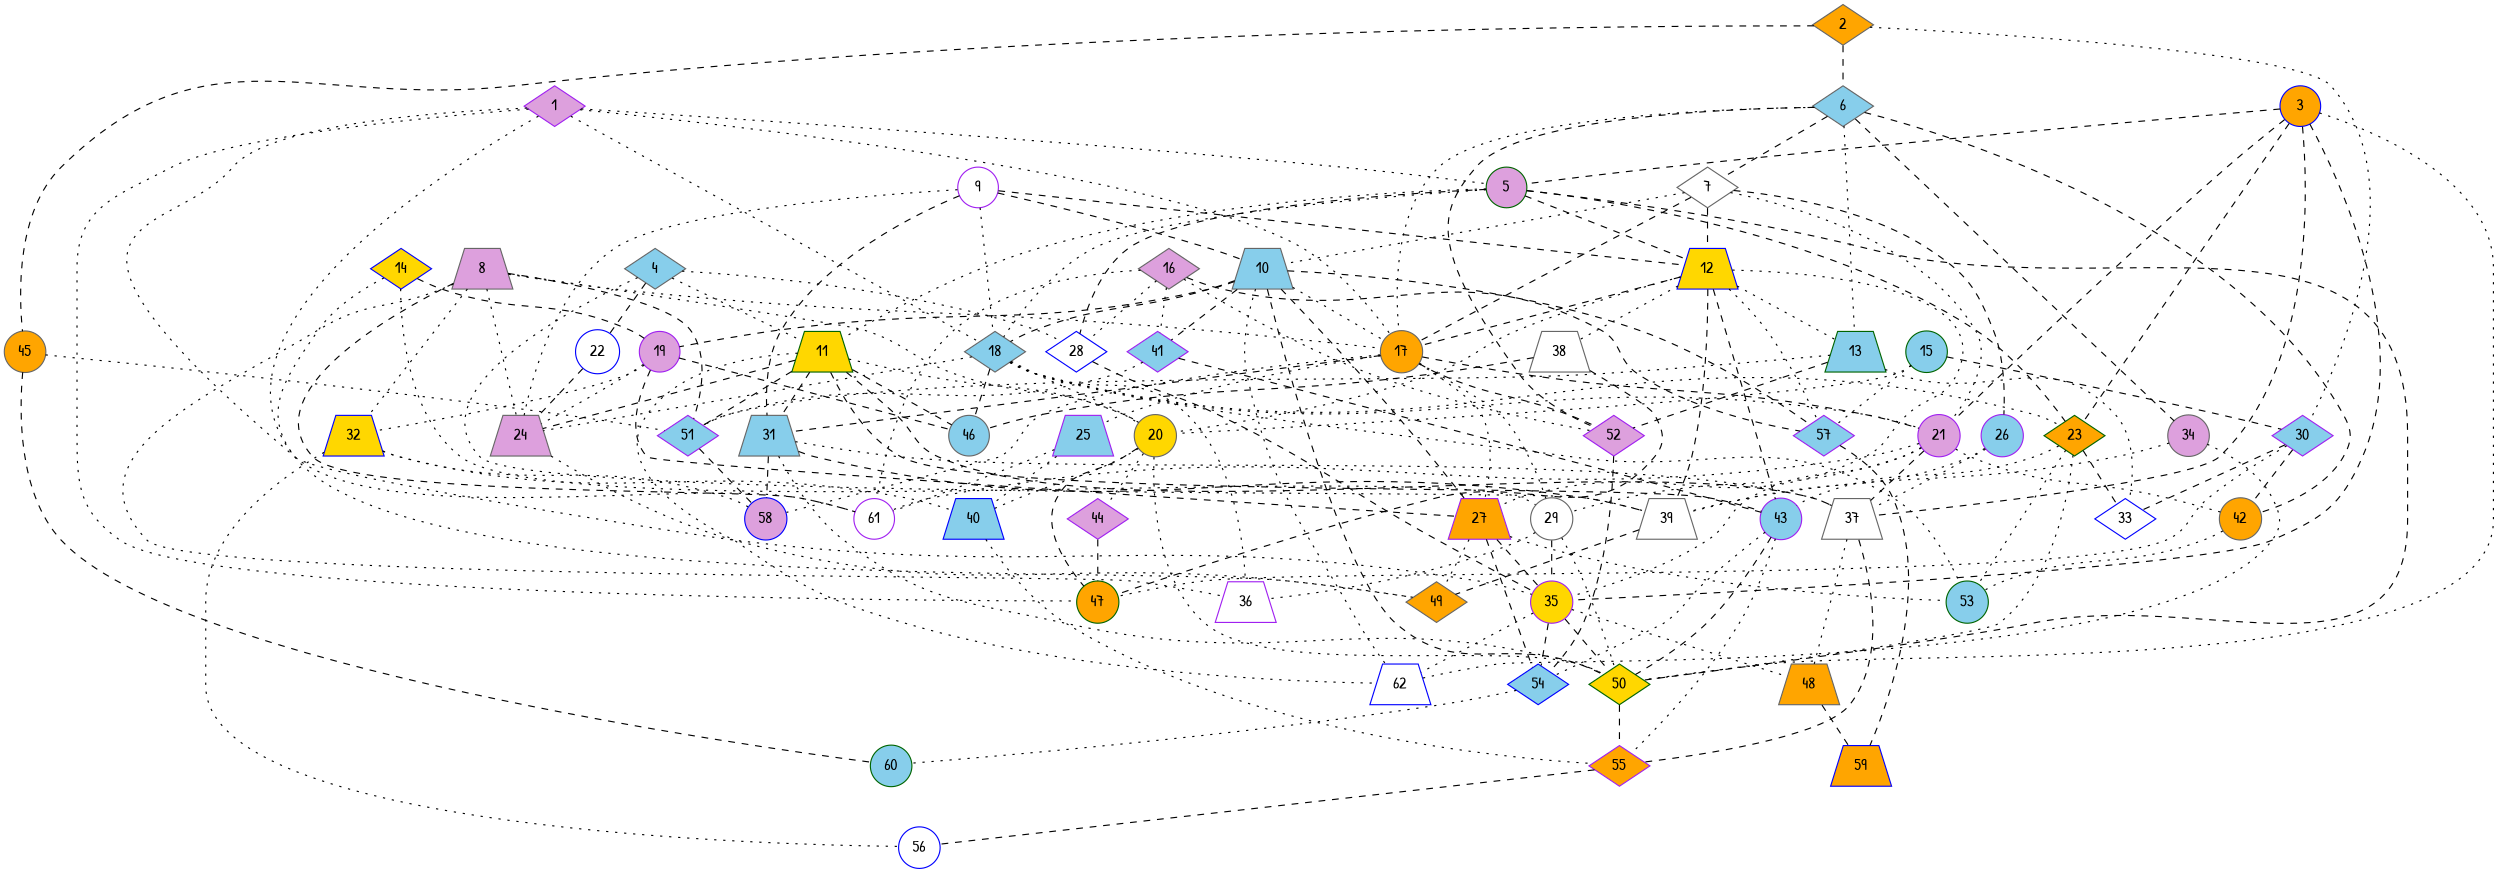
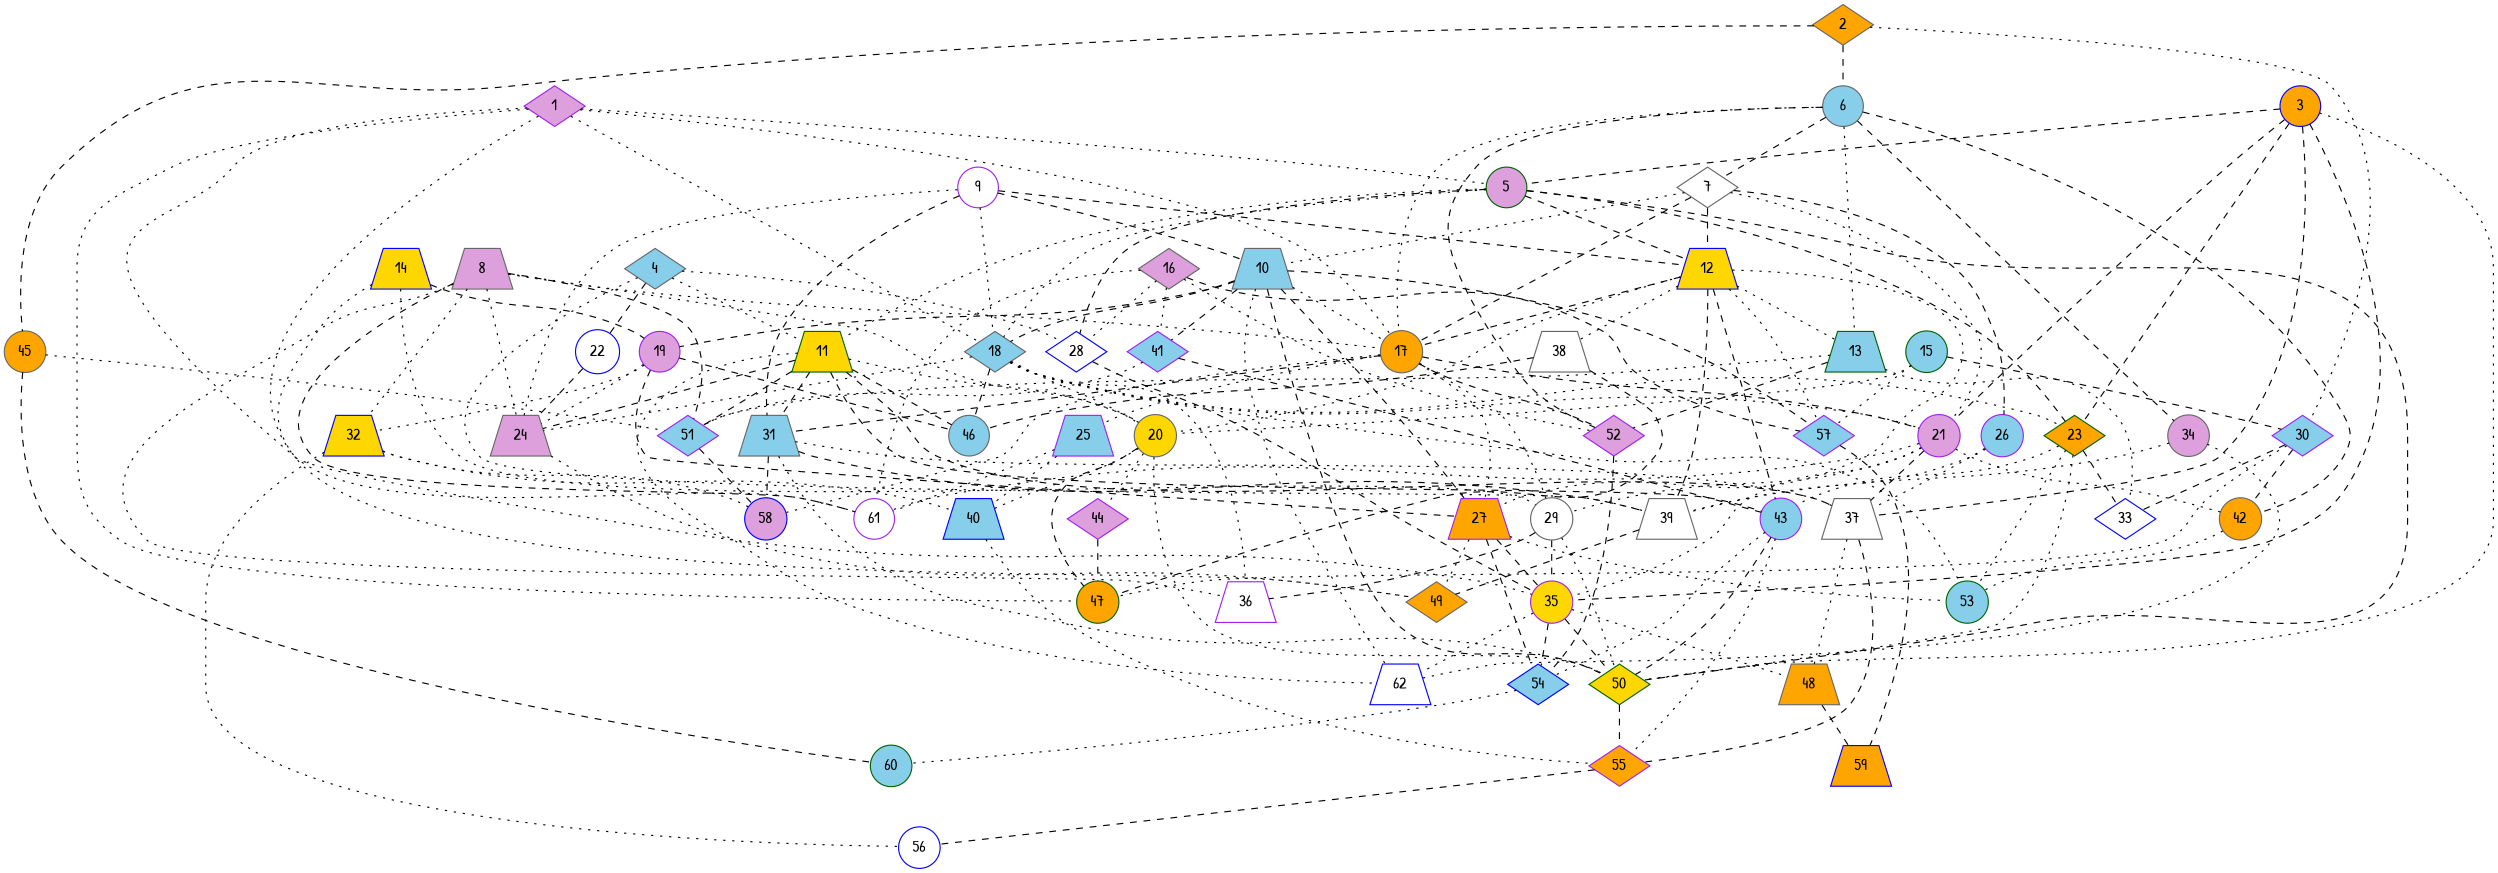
node "6": shape diamond -> circle
node "14": shape diamond -> trapezium
edge "29" -- "36": style dotted -> dashed
